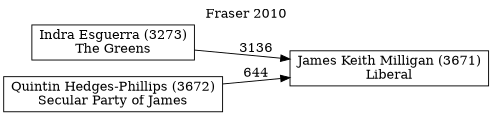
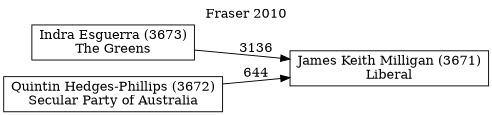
node "Indra Esguerra (3273) The Greens": label "Indra Esguerra (3273) The Greens" -> "Indra Esguerra (3673) The Greens"
node "Quintin Hedges-Phillips (3672) Secular Party of James": label "Quintin Hedges-Phillips (3672) Secular Party of James" -> "Quintin Hedges-Phillips (3672) Secular Party of Australia"
